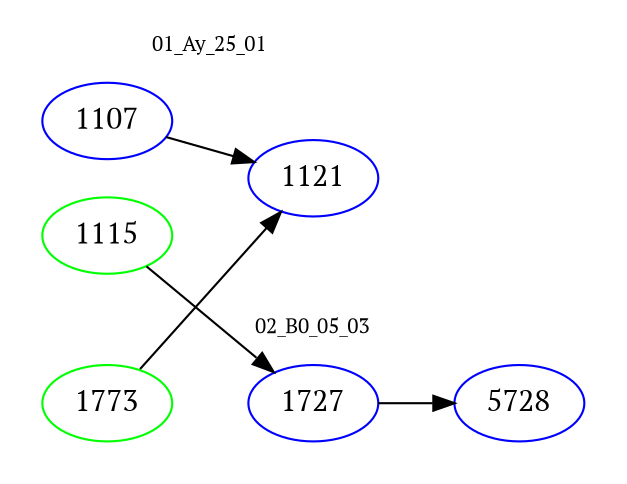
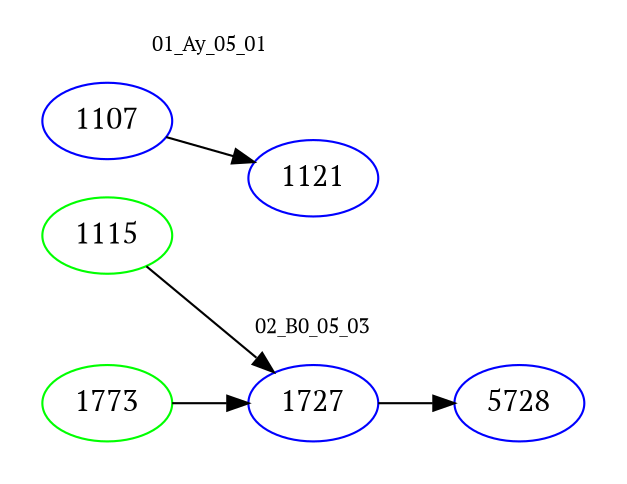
cluster "01_Ay_25_01": label "01_Ay_25_01" -> "01_Ay_05_01"
edge "1773" -> "1121": now "1773" -> "1727"
